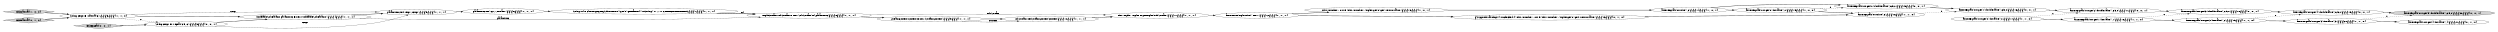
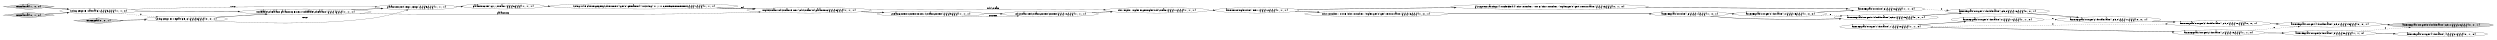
edge "assertEquals(out.get(0).intValue(),0)@@@17@@@['1', '1', '0']" -> "assertEquals(out.get(1).intValue(),1)@@@18@@@['1', '1', '0']": reversed
